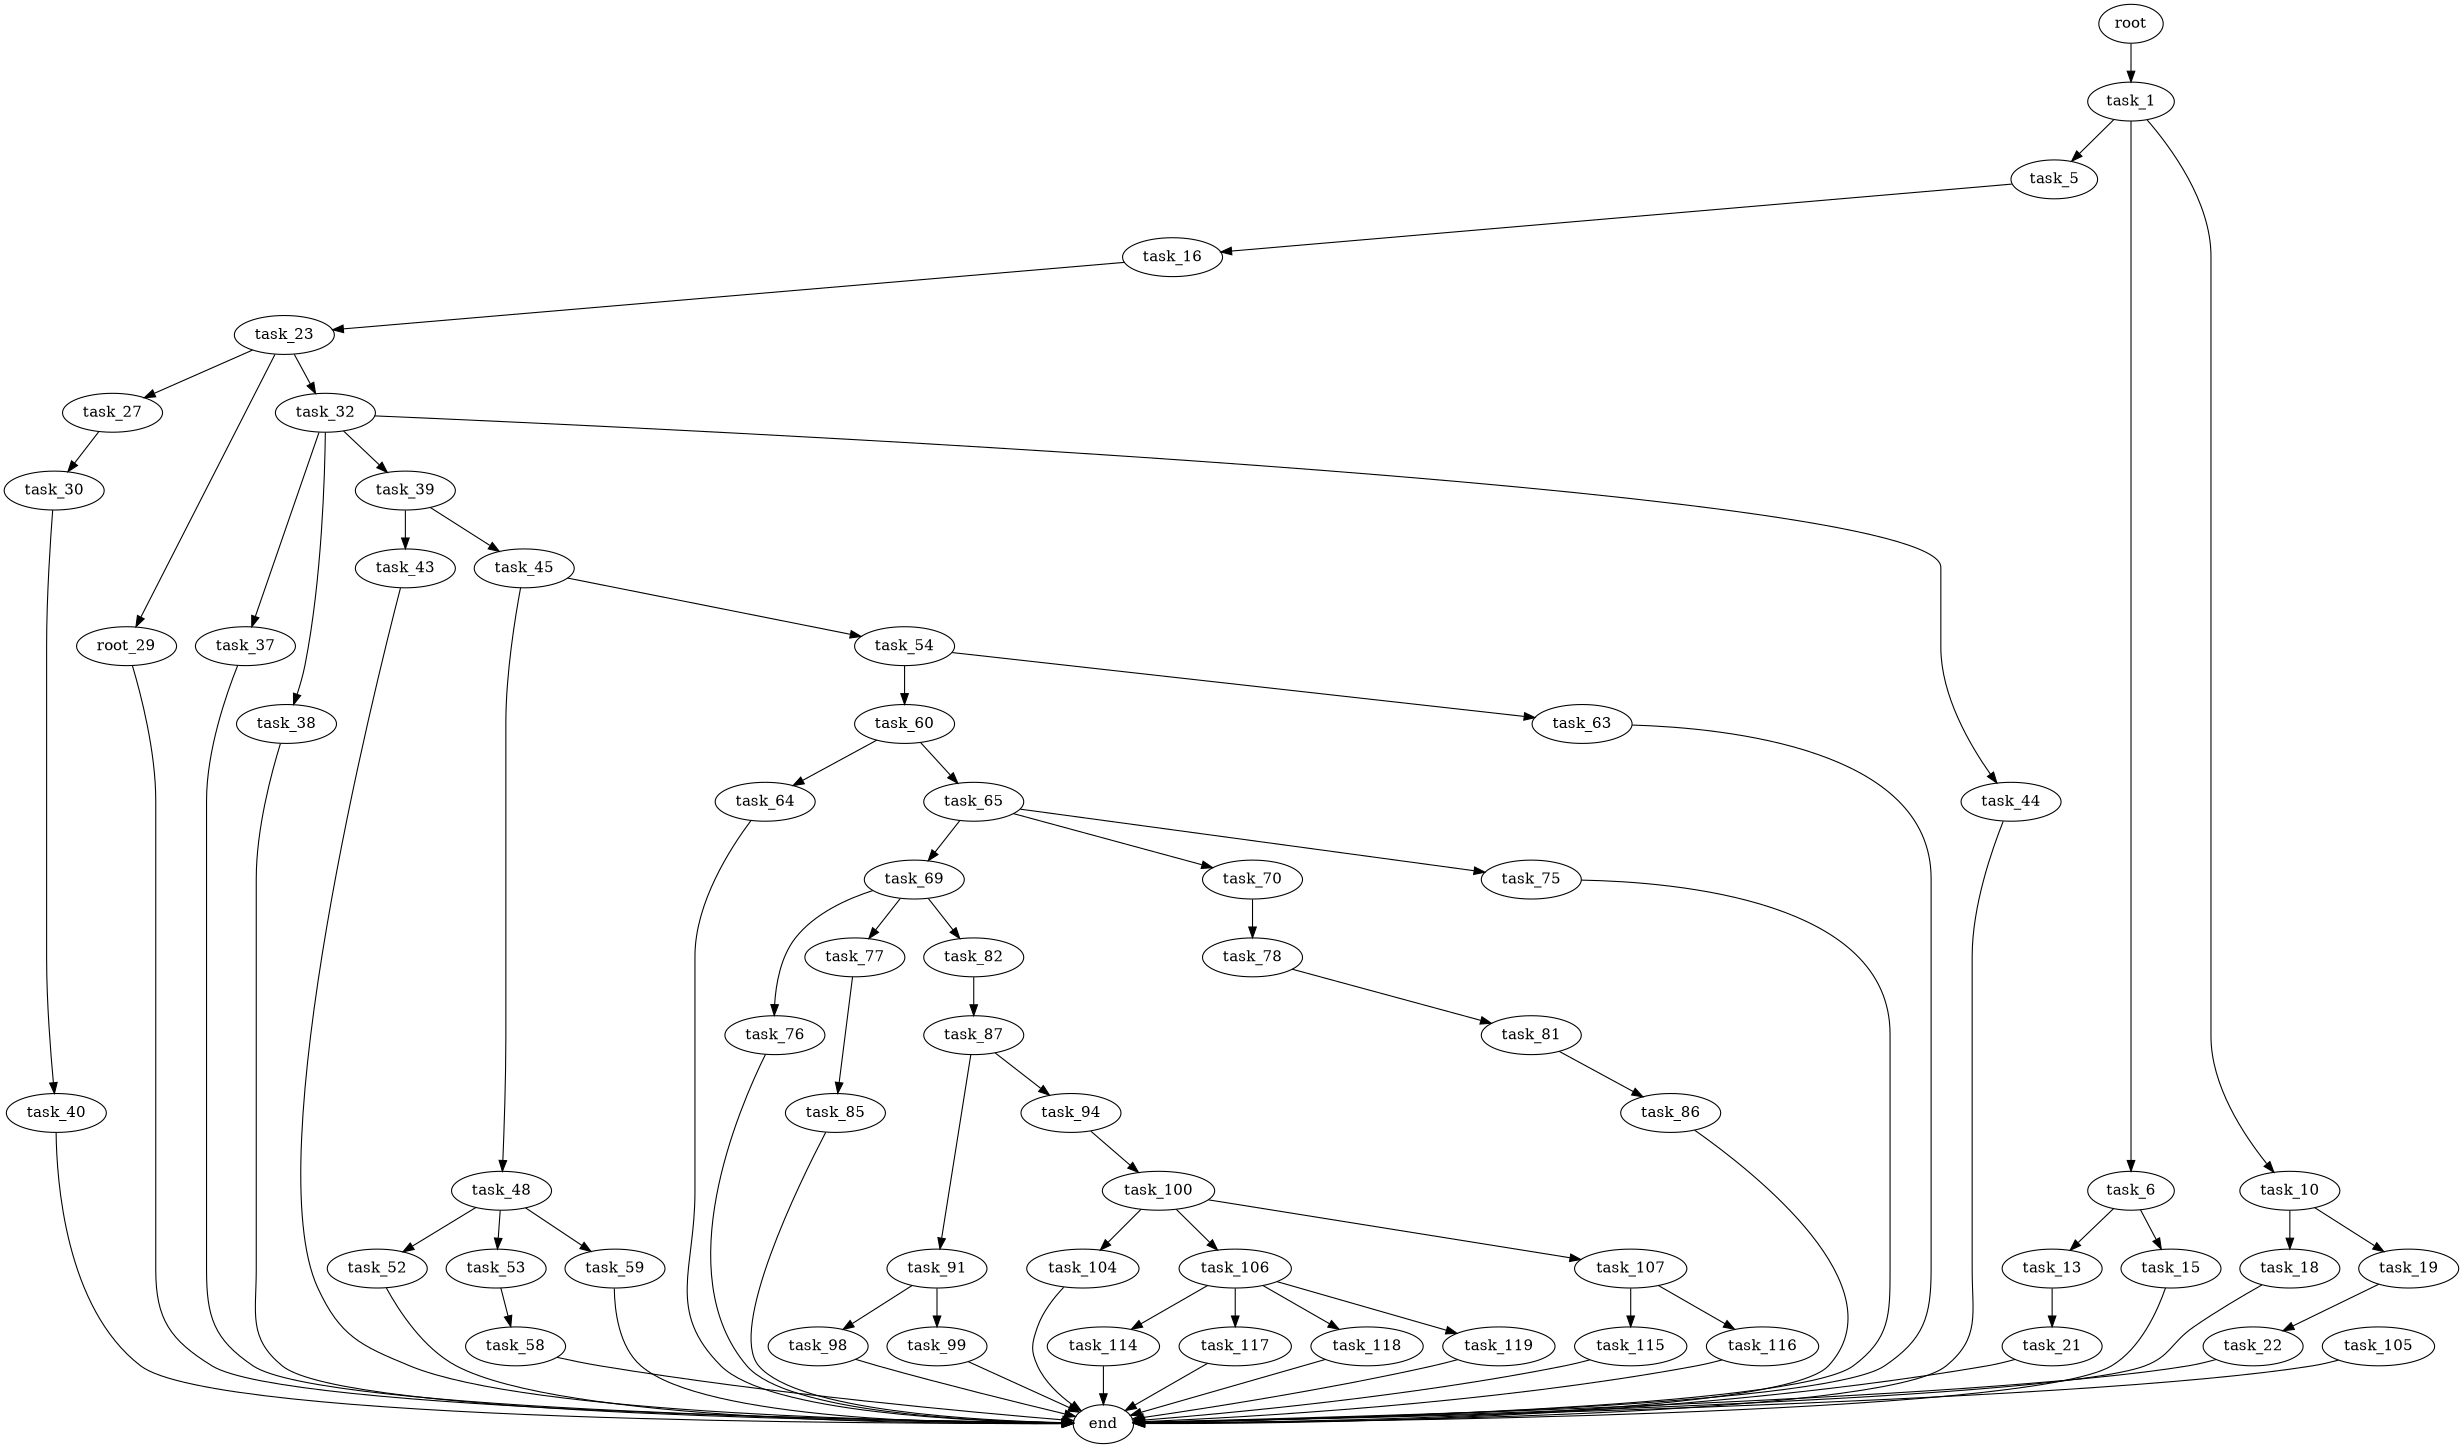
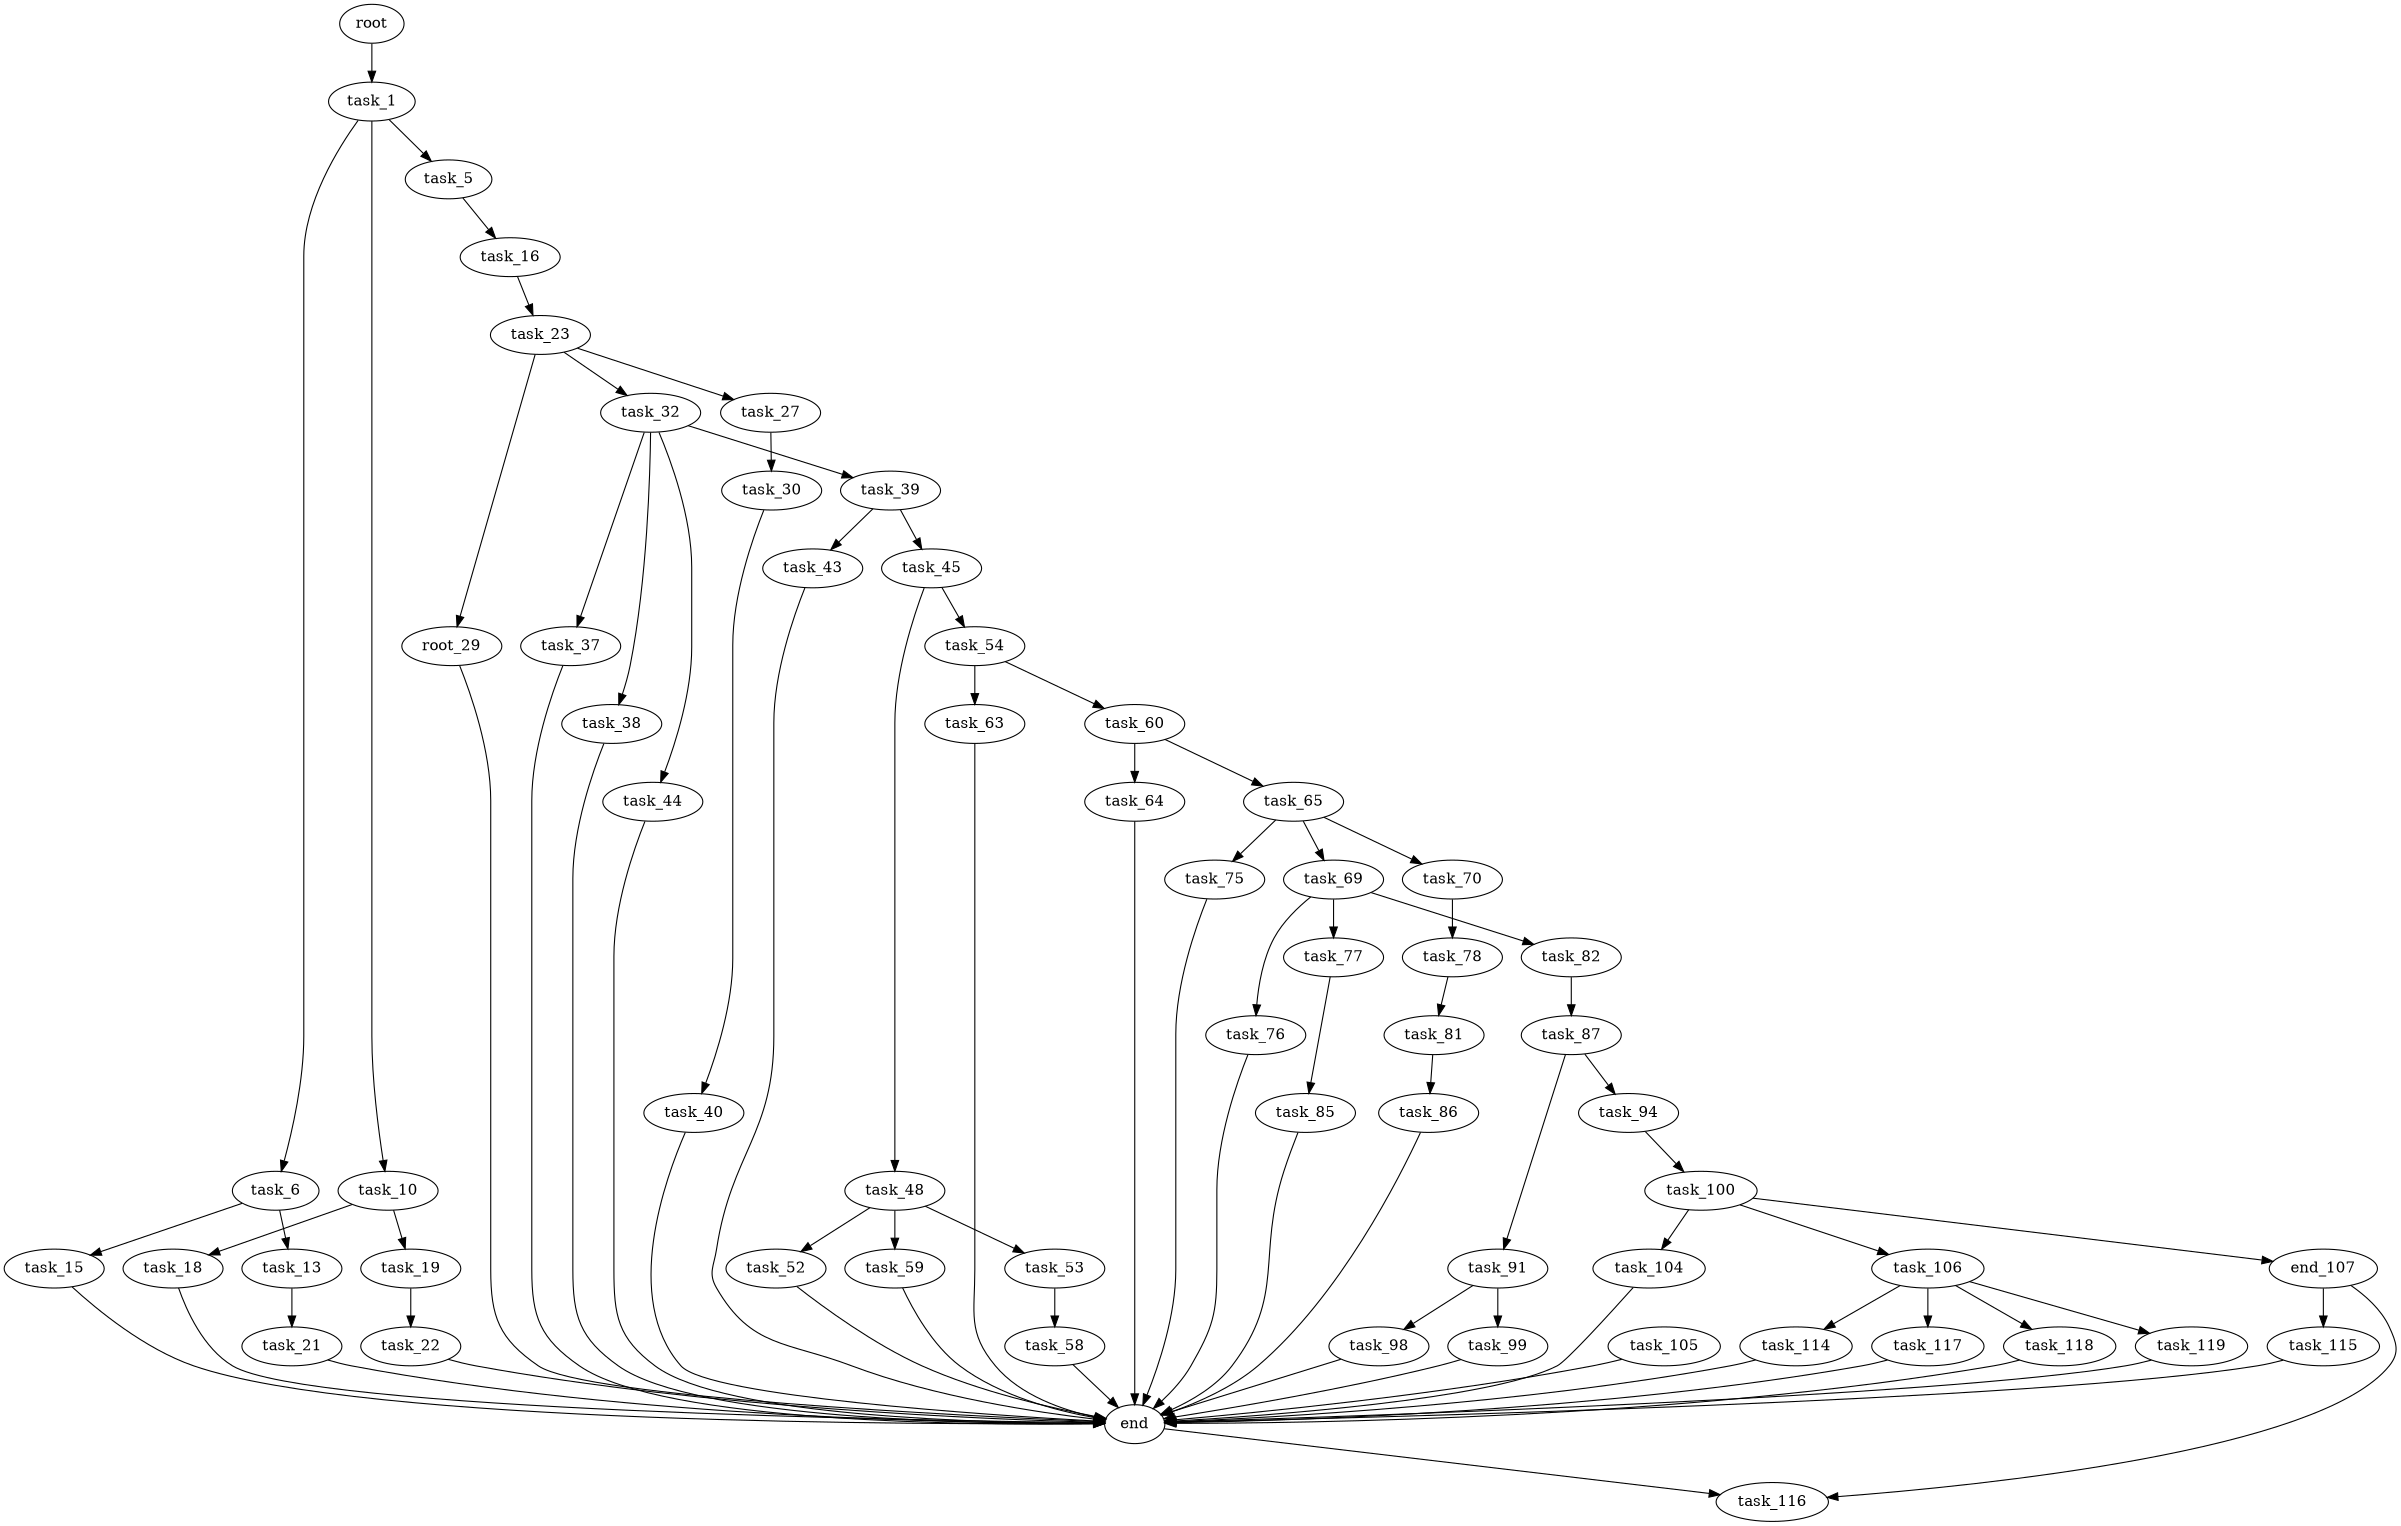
node "task_107": label "task_107" -> "end_107"
edge "task_116" -> "end": reversed
